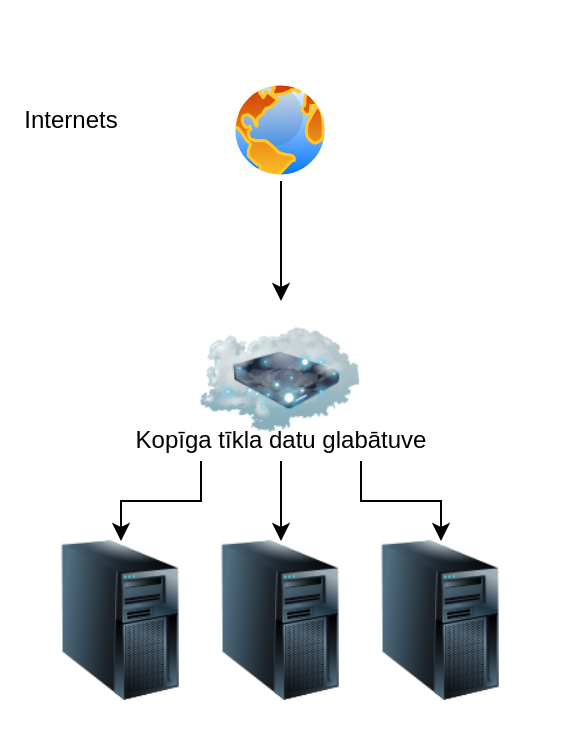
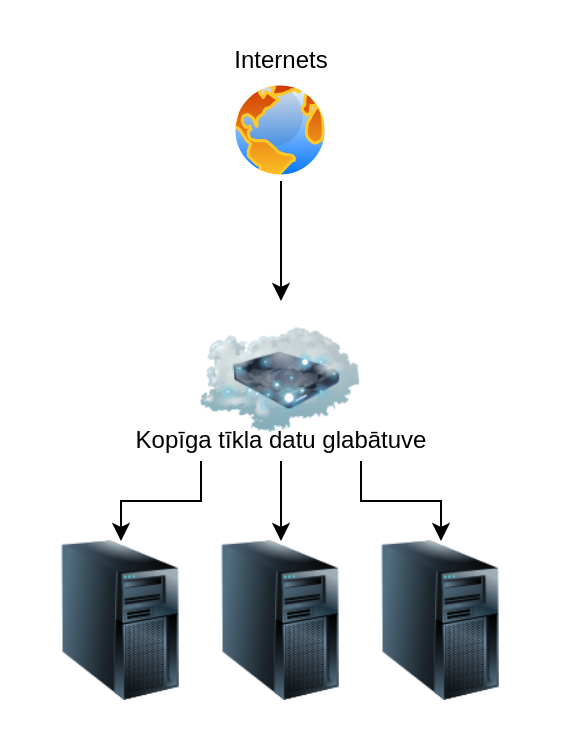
node "Internets": moved (71, 121) -> (281, 61)
